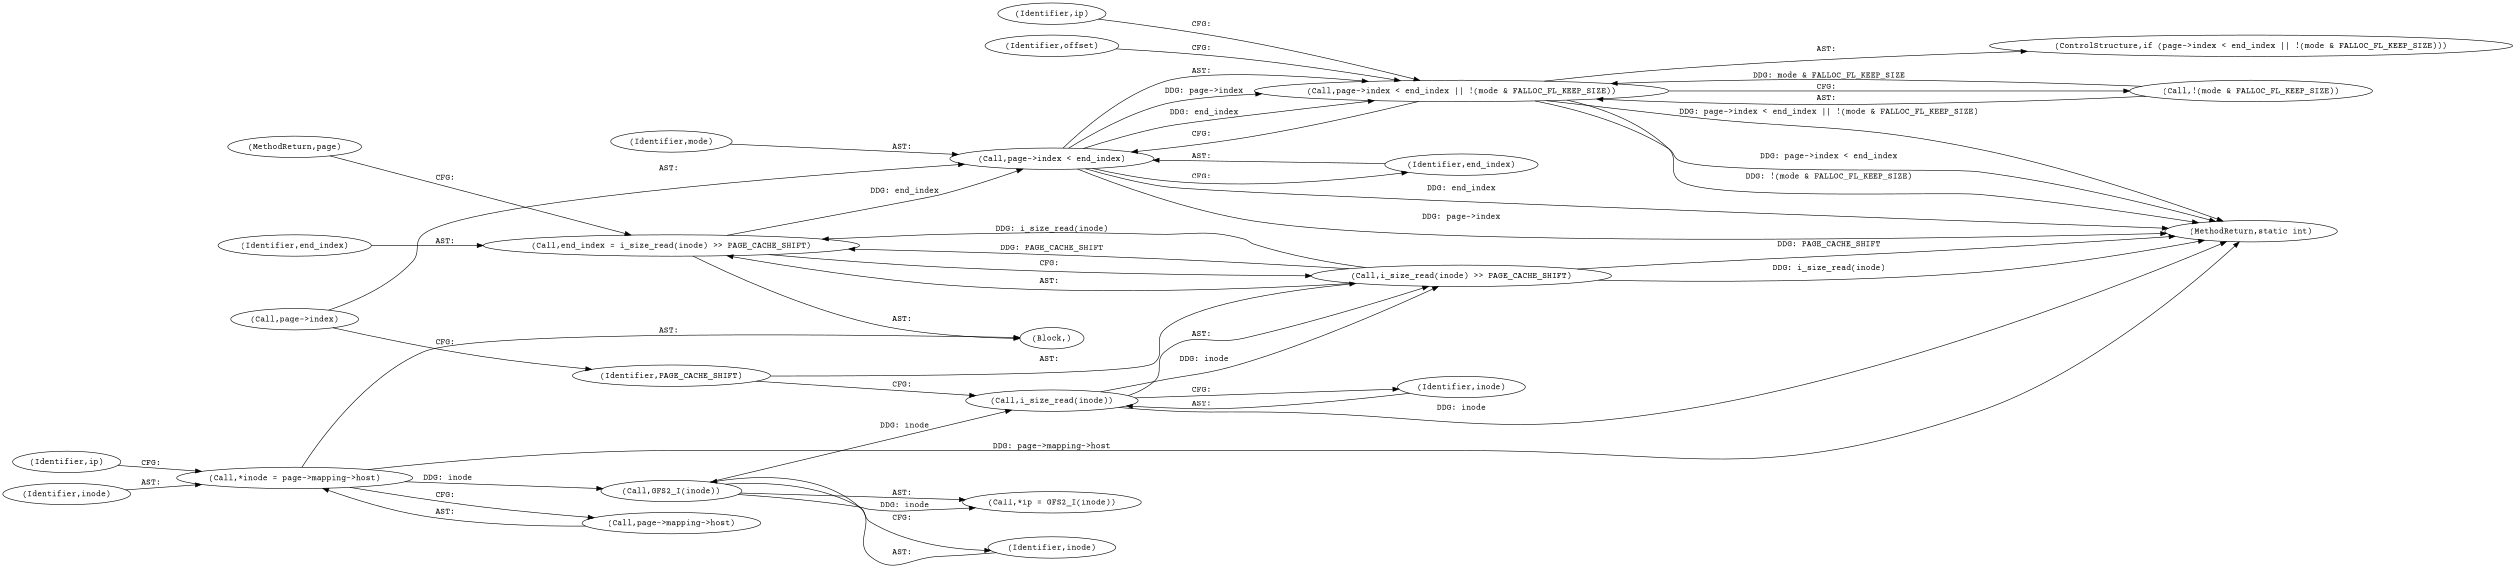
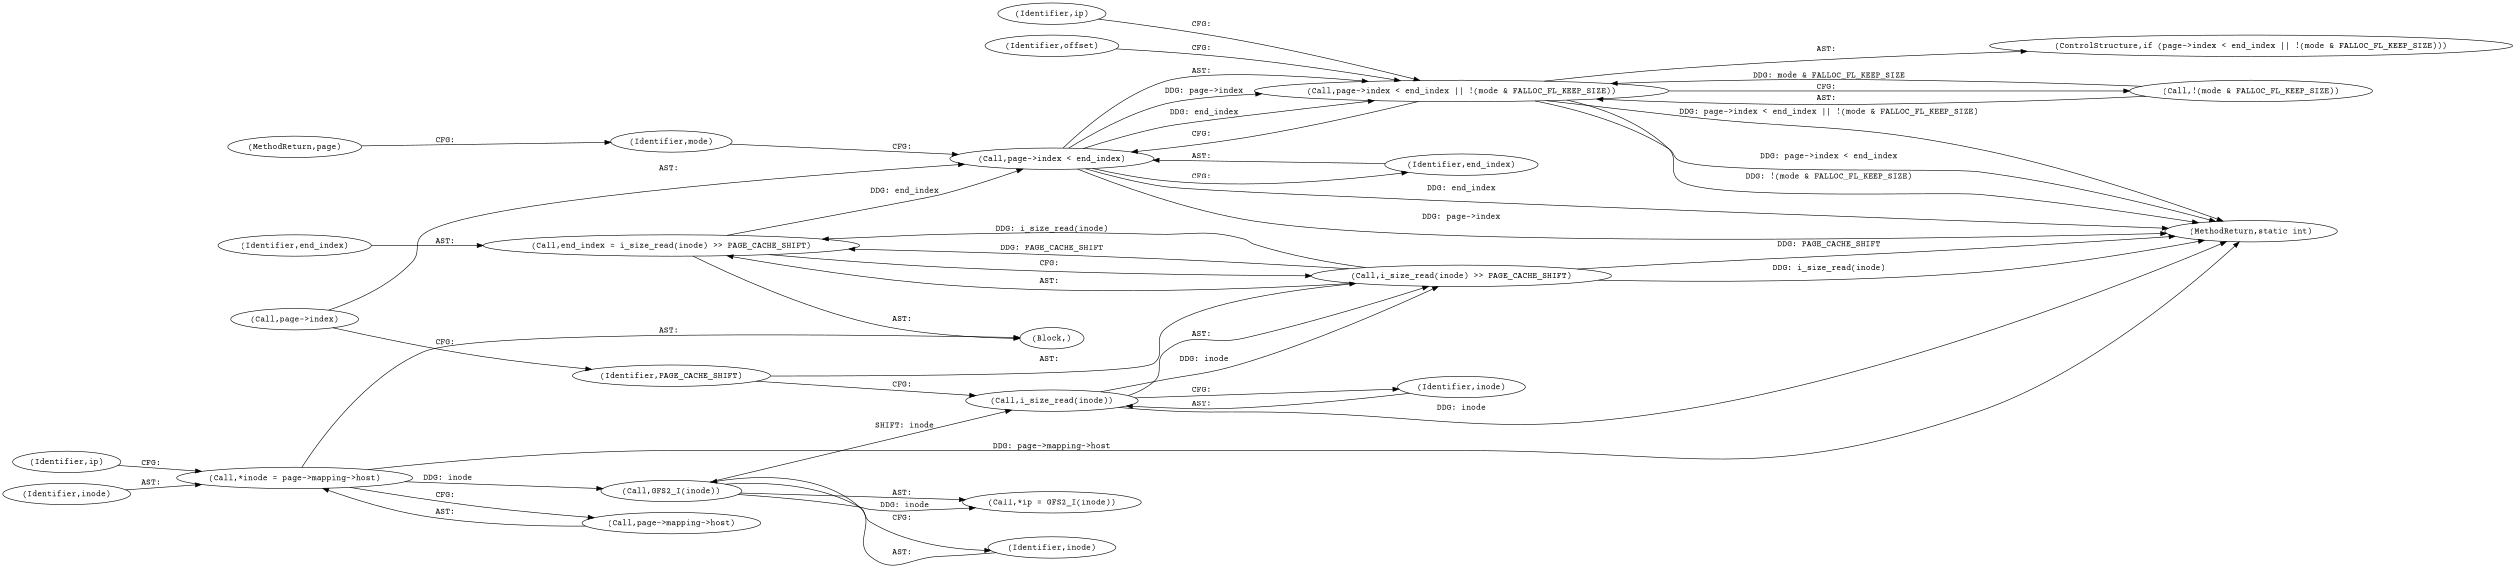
edge "(Identifier,mode)" -> "(Call,page->index < end_index)": label "AST: " -> "CFG: "
edge "(MethodReturn,page)" -> "(Call,end_index = i_size_read(inode) >> PAGE_CACHE_SHIFT)": now "(MethodReturn,page)" -> "(Identifier,mode)"
edge "(Call,GFS2_I(inode))" -> "(Call,i_size_read(inode))": label "DDG: inode" -> "SHIFT: inode"
